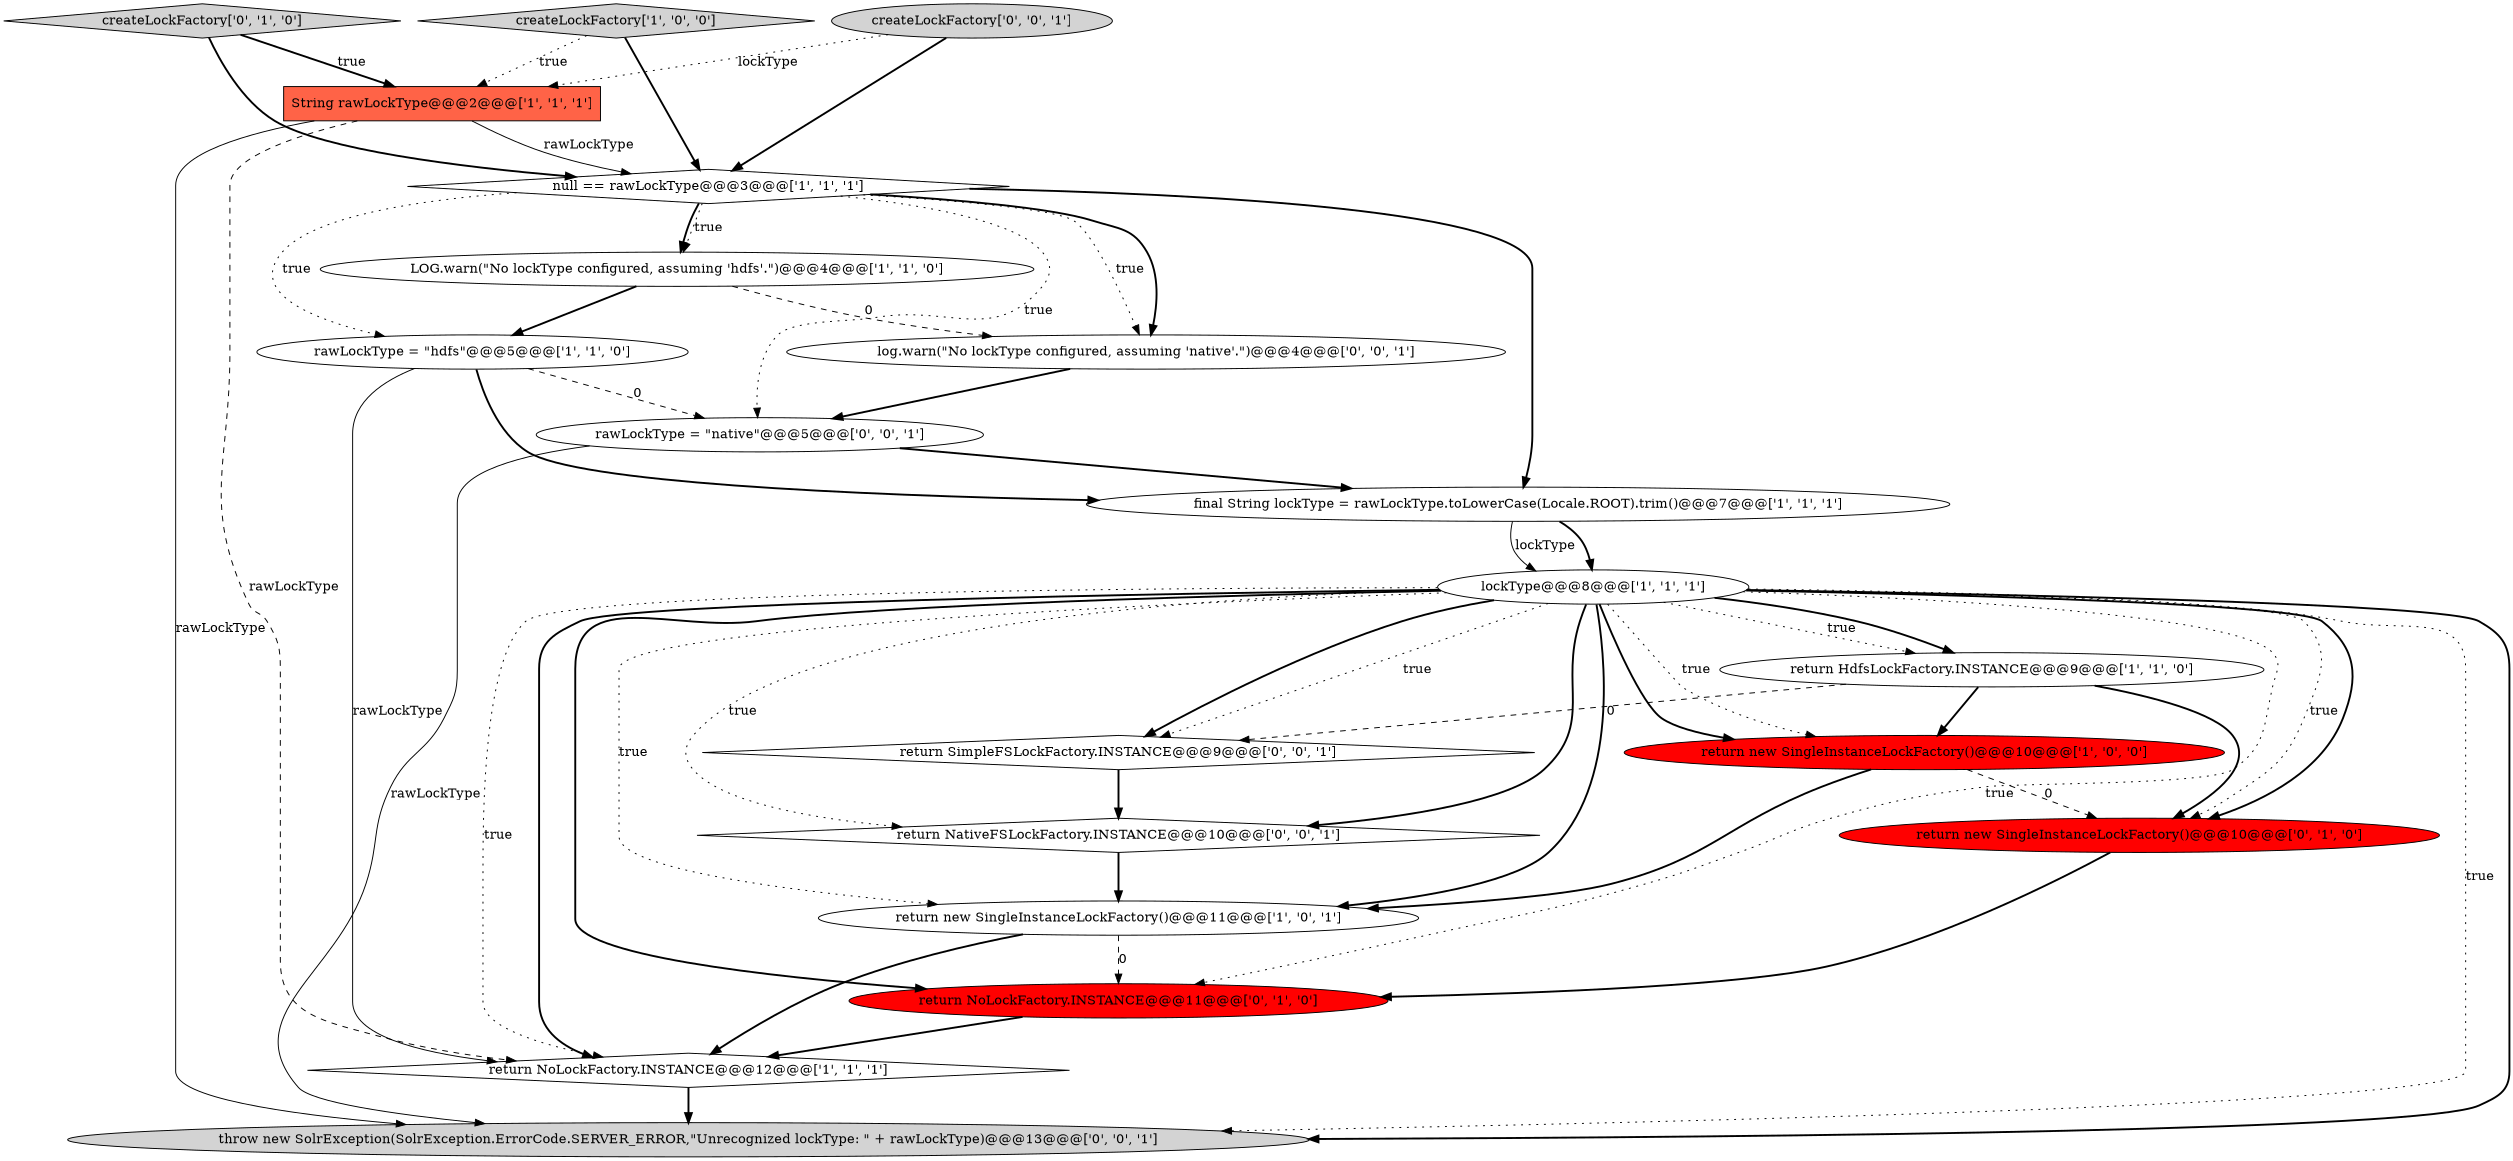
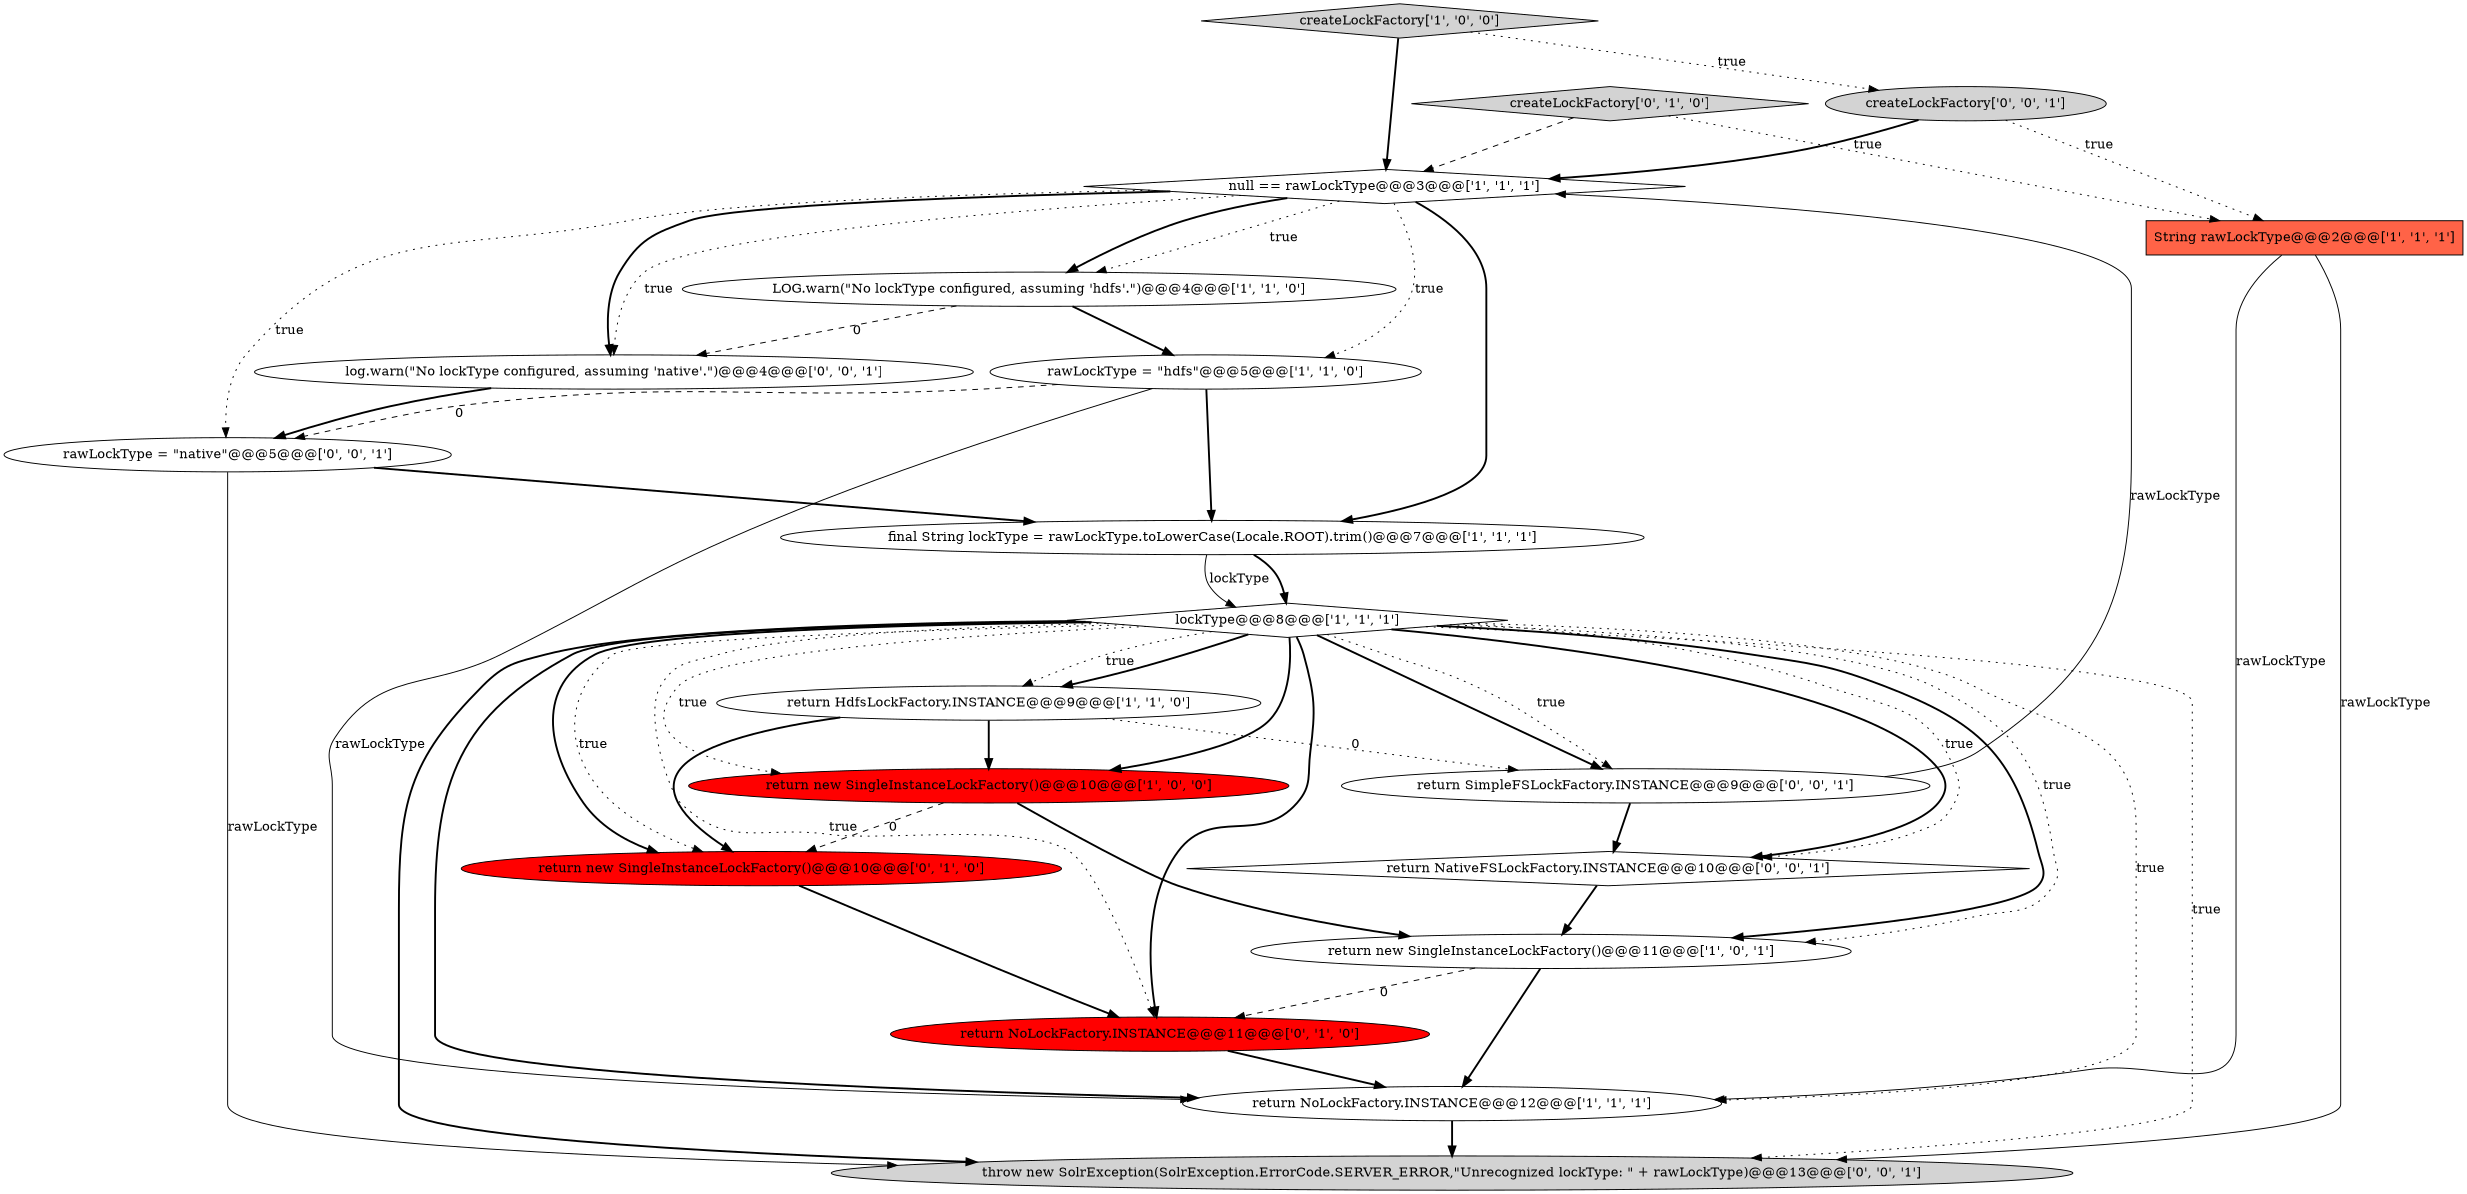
edge "createLockFactory['0', '1', '0']" -> "String rawLockType@@@2@@@['1', '1', '1']": style bold -> dotted
edge "createLockFactory['1', '0', '0']" -> "String rawLockType@@@2@@@['1', '1', '1']": now "createLockFactory['1', '0', '0']" -> "createLockFactory['0', '0', '1']"
edge "createLockFactory['0', '0', '1']" -> "String rawLockType@@@2@@@['1', '1', '1']": label "lockType" -> "true"
edge "createLockFactory['0', '1', '0']" -> "null == rawLockType@@@3@@@['1', '1', '1']": style bold -> dashed
edge "String rawLockType@@@2@@@['1', '1', '1']" -> "null == rawLockType@@@3@@@['1', '1', '1']": now "return SimpleFSLockFactory.INSTANCE@@@9@@@['0', '0', '1']" -> "null == rawLockType@@@3@@@['1', '1', '1']"
node "lockType@@@8@@@['1', '1', '1']": shape ellipse -> diamond
edge "String rawLockType@@@2@@@['1', '1', '1']" -> "return NoLockFactory.INSTANCE@@@12@@@['1', '1', '1']": style dashed -> solid
edge "return HdfsLockFactory.INSTANCE@@@9@@@['1', '1', '0']" -> "return SimpleFSLockFactory.INSTANCE@@@9@@@['0', '0', '1']": style dashed -> dotted
node "return SimpleFSLockFactory.INSTANCE@@@9@@@['0', '0', '1']": shape diamond -> ellipse
node "return NoLockFactory.INSTANCE@@@12@@@['1', '1', '1']": shape diamond -> ellipse
